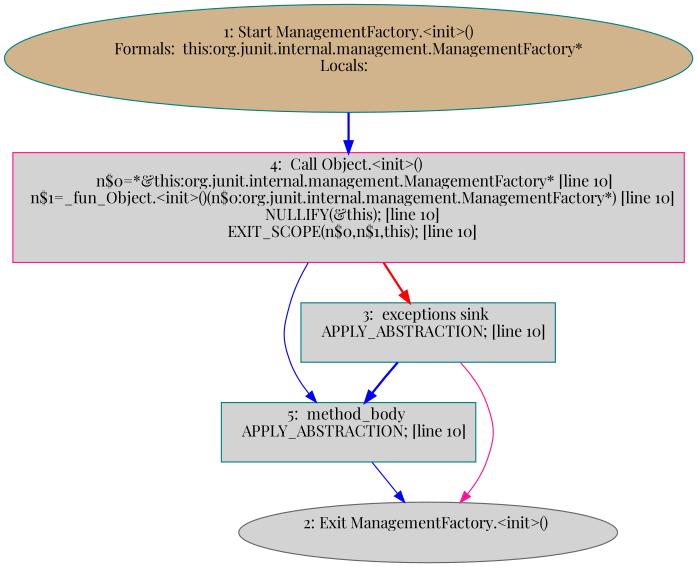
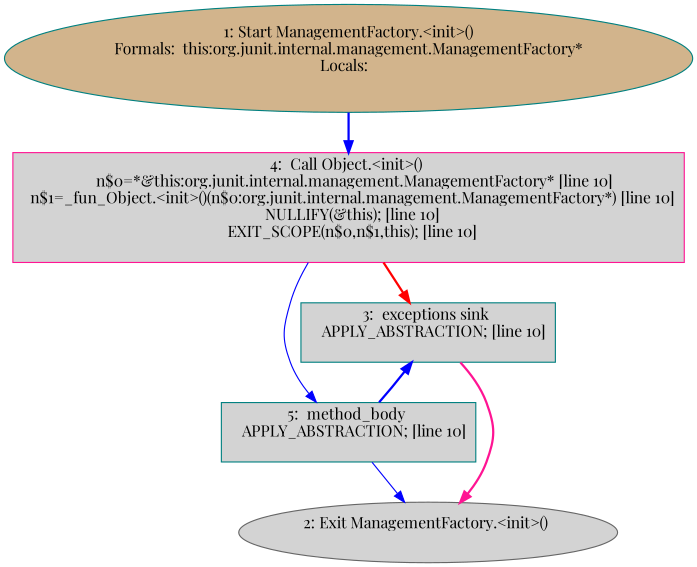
edge "3:  exceptions sink APPLY_ABSTRACTION; [line 10]" -> "5:  method_body APPLY_ABSTRACTION; [line 10]": reversed
edge "3:  exceptions sink APPLY_ABSTRACTION; [line 10]" -> "2: Exit ManagementFactory.<init>()": style solid -> bold
